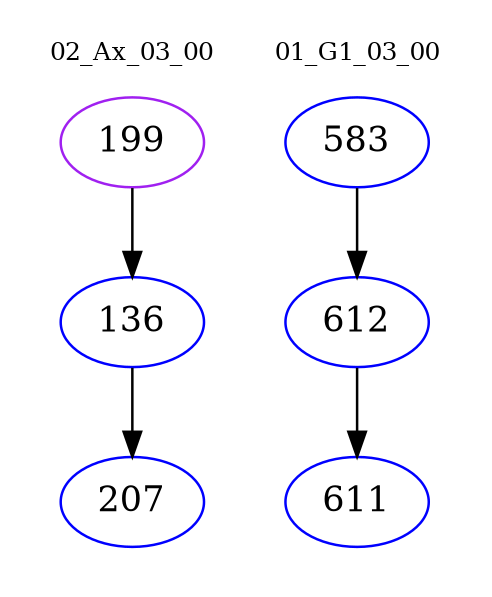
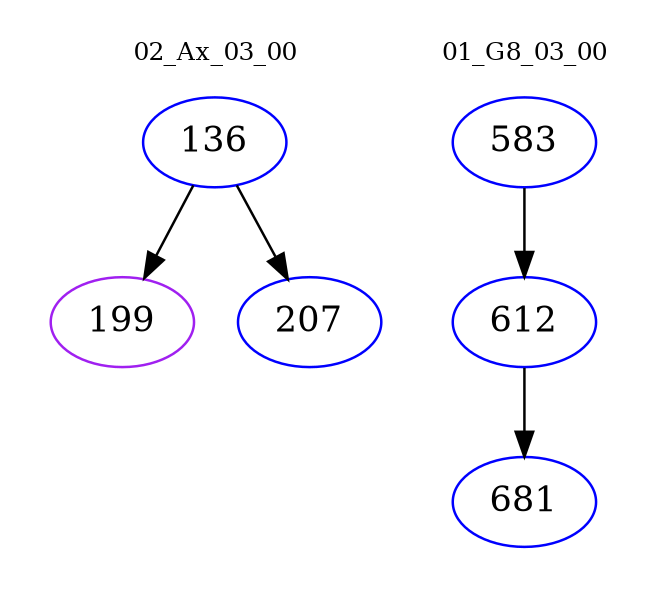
cluster "01_G1_03_00": label "01_G1_03_00" -> "01_G8_03_00"
edge "199" -> "136": reversed
node "611": label "611" -> "681"
